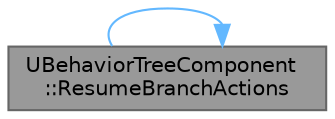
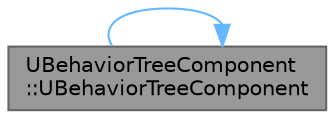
node "UBehaviorTreeComponent ::ResumeBranchActions": label "UBehaviorTreeComponent ::ResumeBranchActions" -> "UBehaviorTreeComponent ::UBehaviorTreeComponent"
